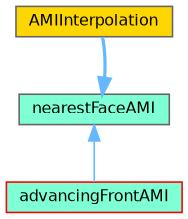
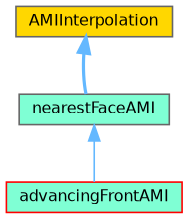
edge "AMIInterpolation" -> "nearestFaceAMI": reversed
